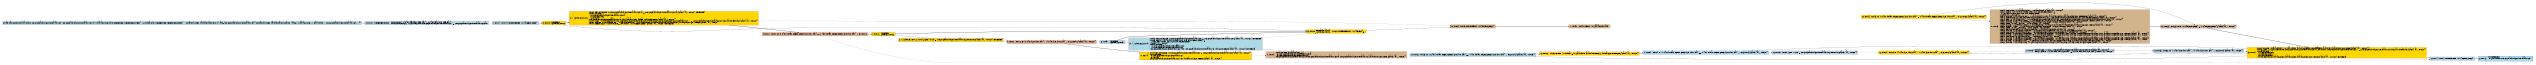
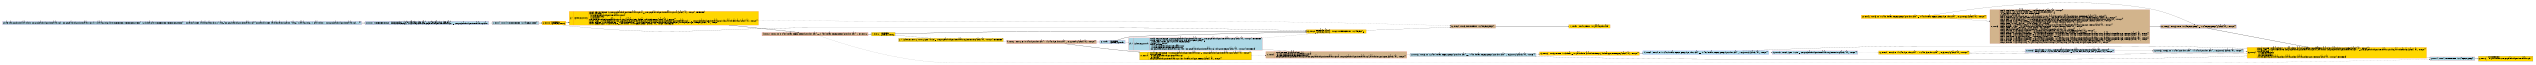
node "27: 0x0090": fillcolor tan -> gold
node "6: 0x0015": fillcolor lightblue -> gold
